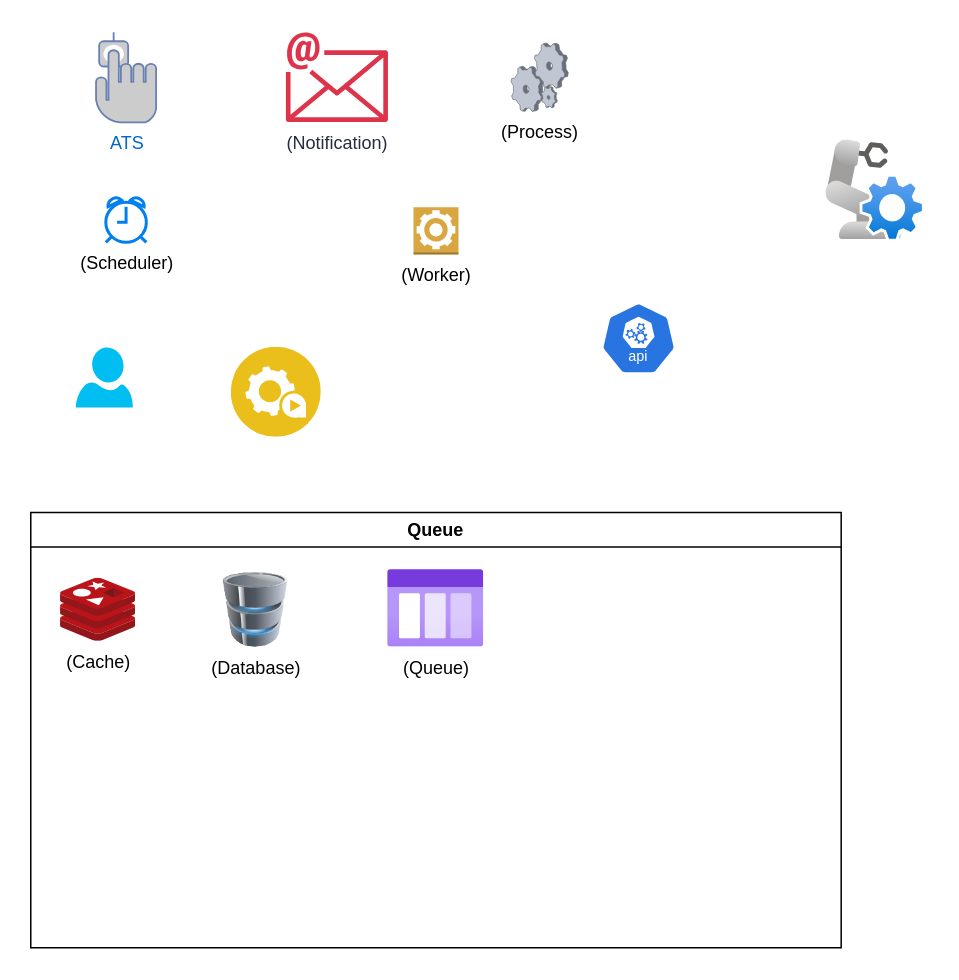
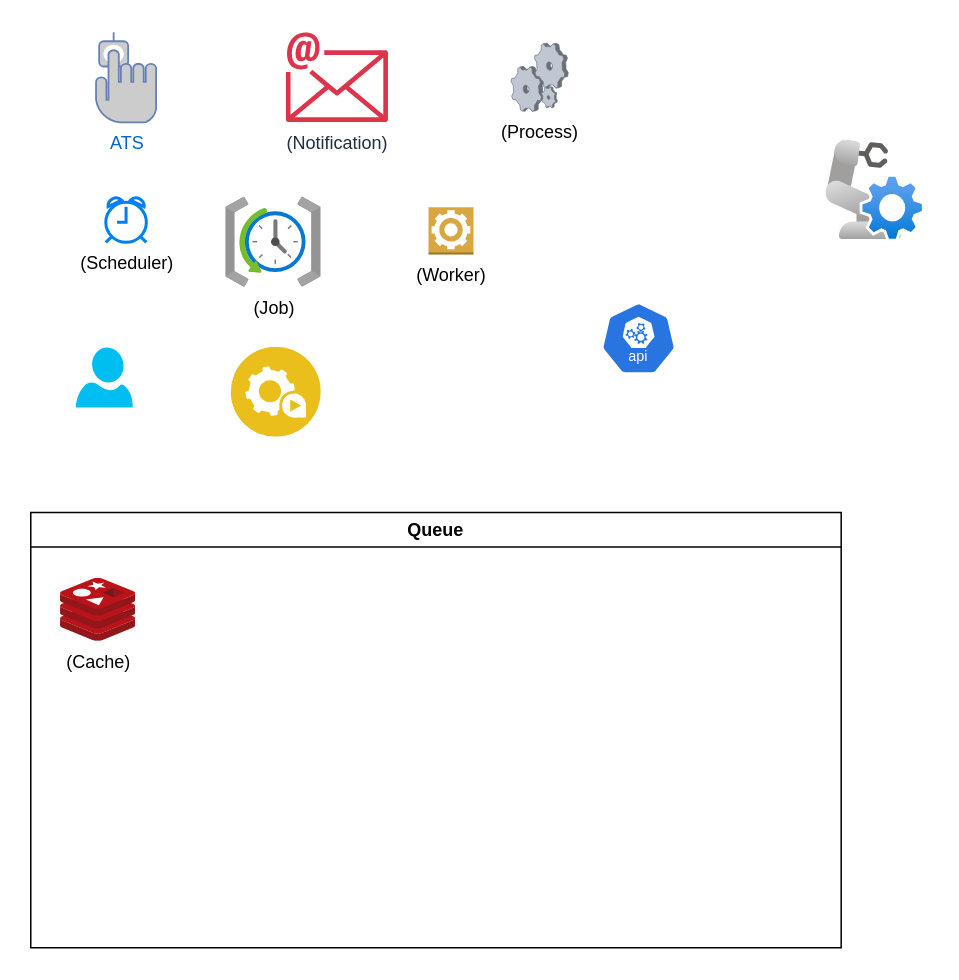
node "(Worker)": moved (436, 231) -> (451, 231)
node "(Job)": added
node "(Queue)": removed
node "(Database)": removed
